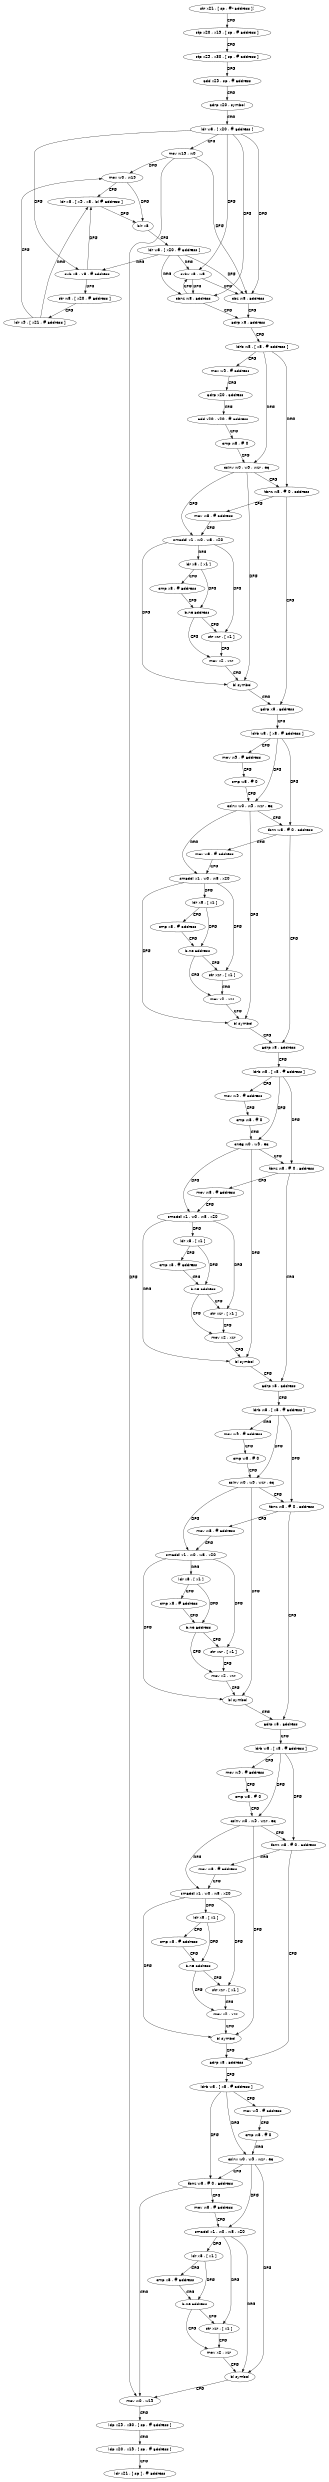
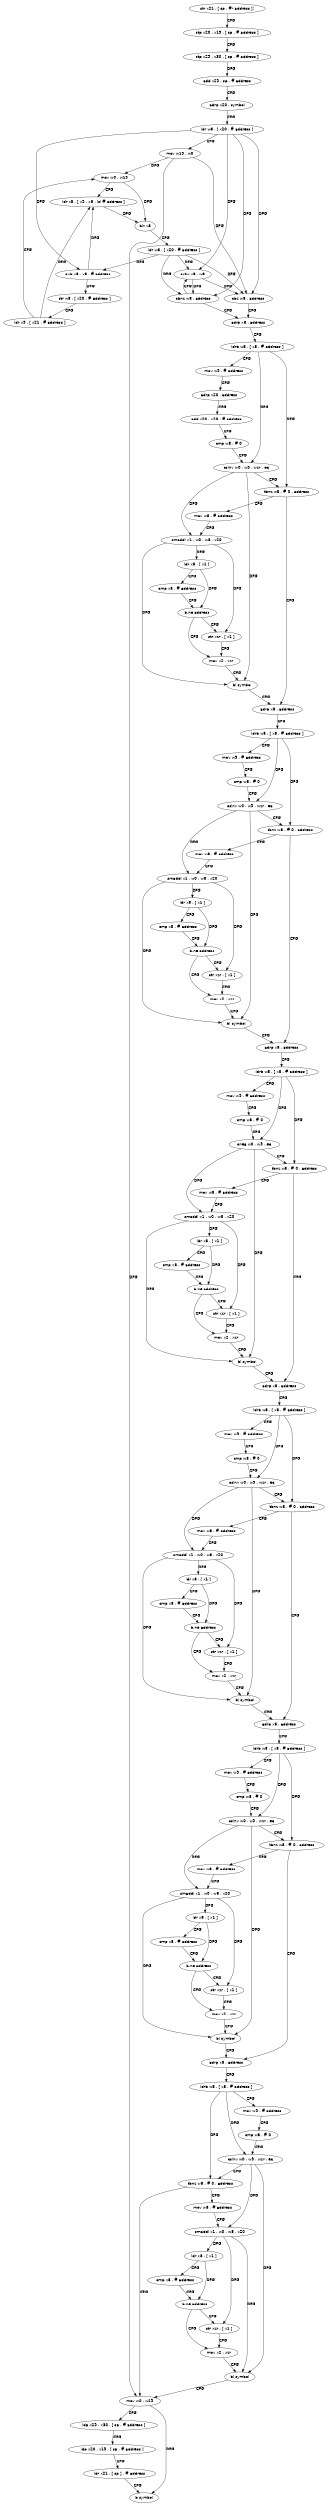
node "b symbol": added
